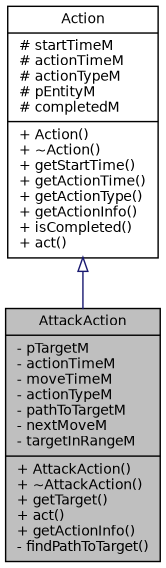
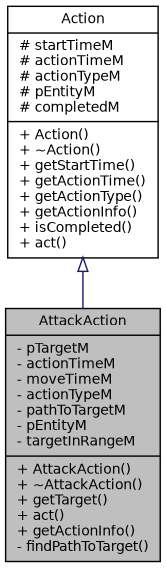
node "AttackAction": text "- nextMoveM" -> "- pEntityM"
